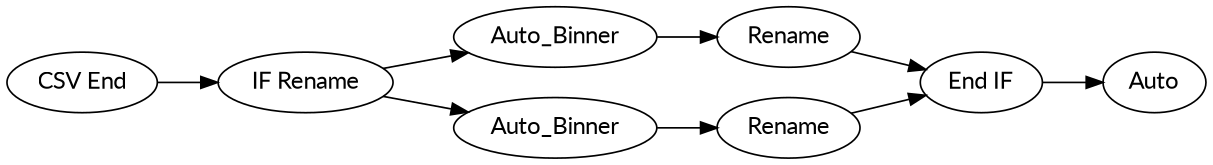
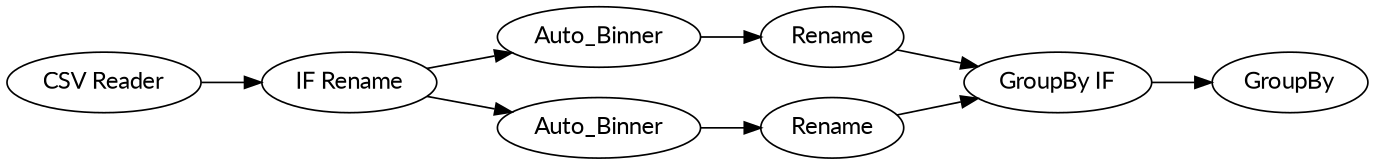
node "CSV End": label "CSV End" -> "CSV Reader"
node "End IF": label "End IF" -> "GroupBy IF"
node "Auto": label "Auto" -> "GroupBy"
